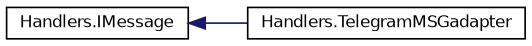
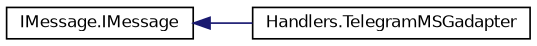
node "Handlers.IMessage": label "Handlers.IMessage" -> "IMessage.IMessage"
